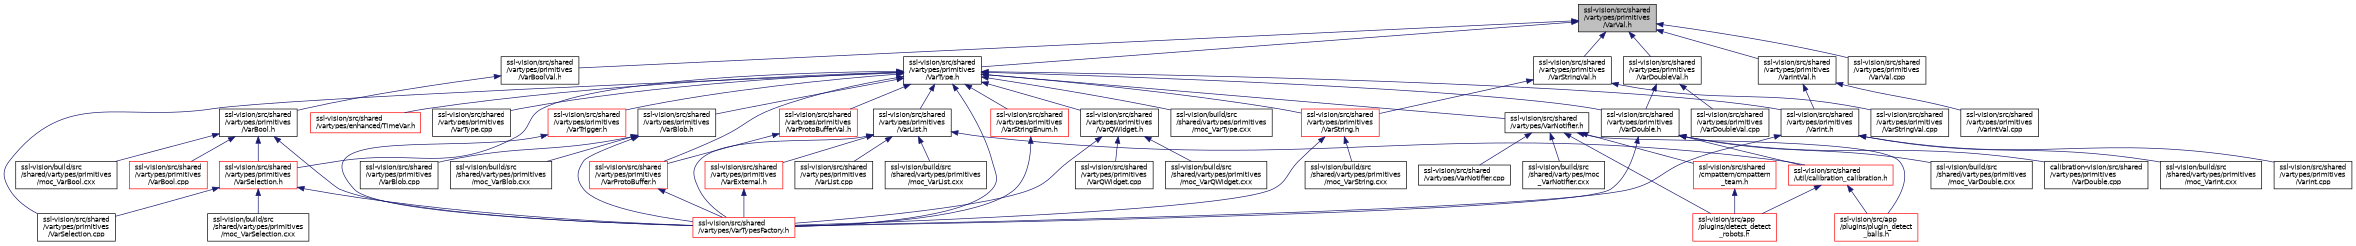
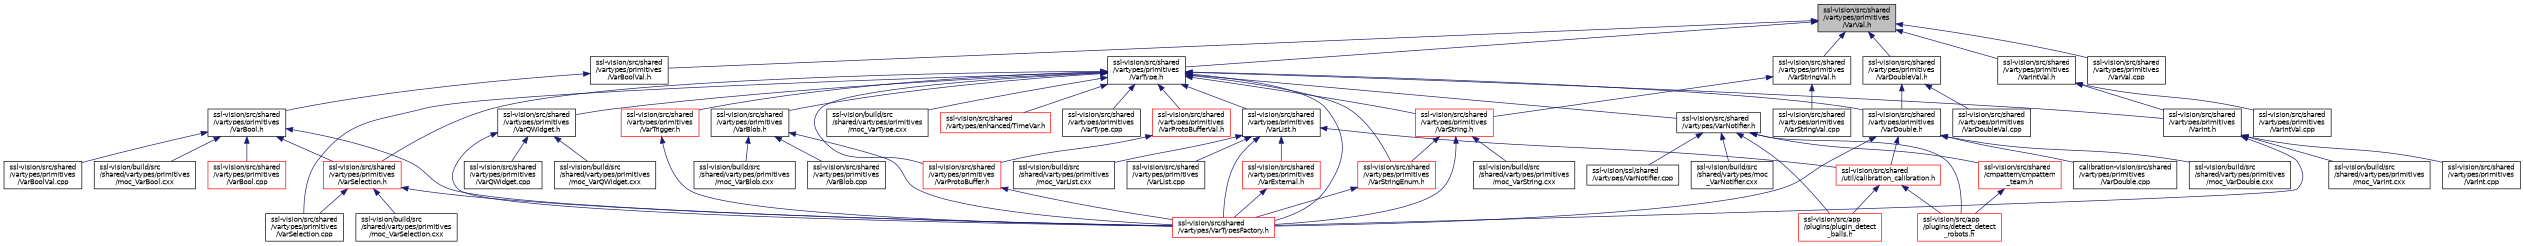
edge "ssl-vision/src/shared /vartypes/primitives /VarStringEnum.h" -> "ssl-vision/src/shared /vartypes/primitives /VarString.h": added
node "ssl-vision/src/shared /vartypes/primitives /VarBoolVal.cpp": added
node "ssl-vision/src/shared /vartypes/VarNotifier.cpp": label "ssl-vision/src/shared /vartypes/VarNotifier.cpp" -> "ssl-vision/ssl/shared /vartypes/VarNotifier.cpp"
